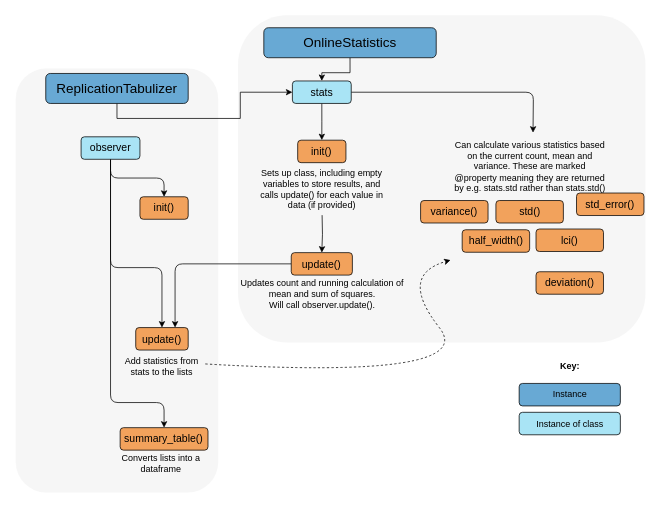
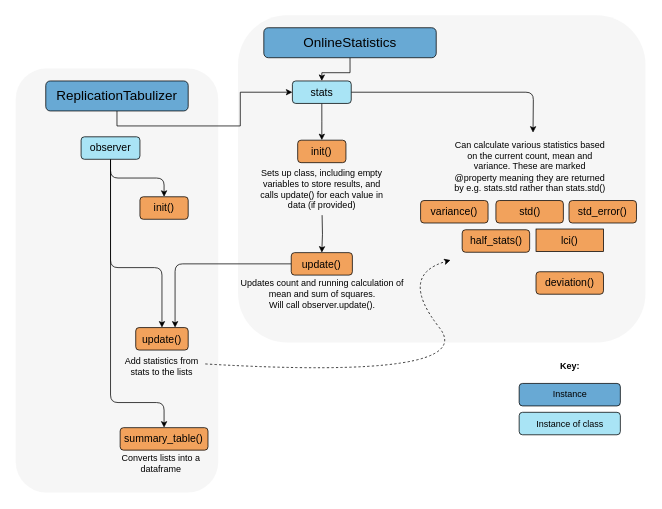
node "ReplicationTabulizer": moved (117, 89) -> (117, 96)
node "std_error()": moved (610, 204) -> (603, 212)
node "lci()": shape rounded rectangle -> rectangle
node "half_width()": label "half_width()" -> "half_stats()"
